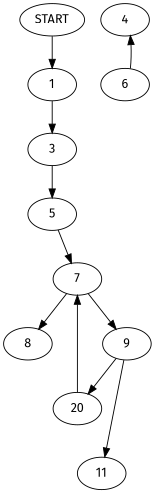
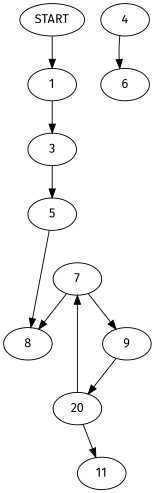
edge "6" -> "4": reversed
edge "5" -> "7": now "5" -> "8"
edge "9" -> "11": now "20" -> "11"
